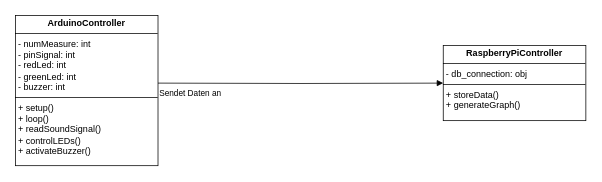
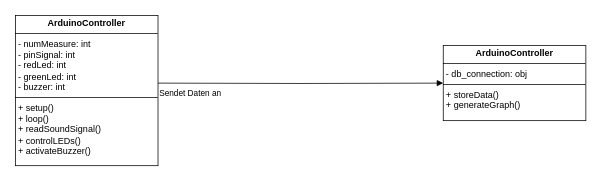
node "RaspberryPiController - db_connection: obj + storeData() + generateGraph()": label "RaspberryPiController - db_connection: obj + storeData() + generateGraph()" -> "ArduinoController - db_connection: obj + storeData() + generateGraph()"
